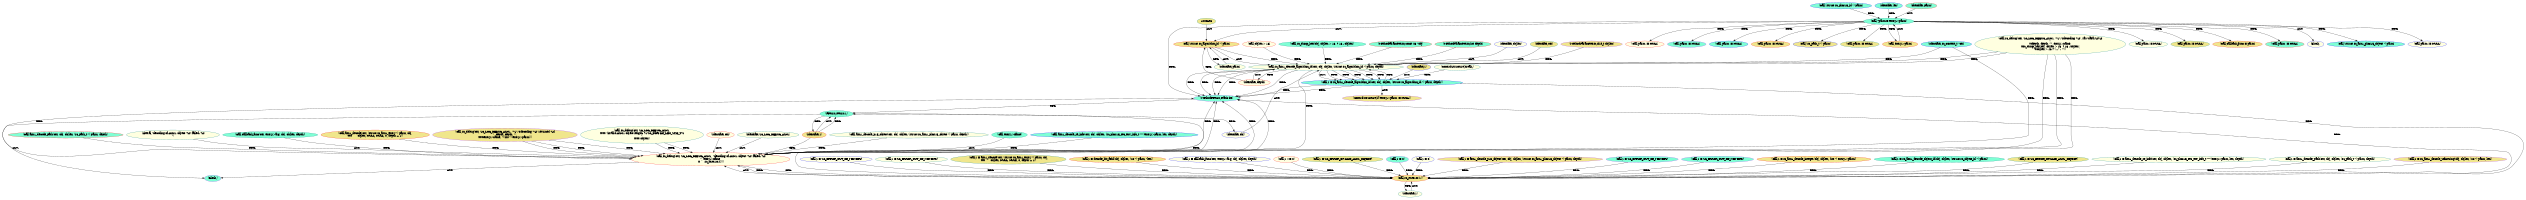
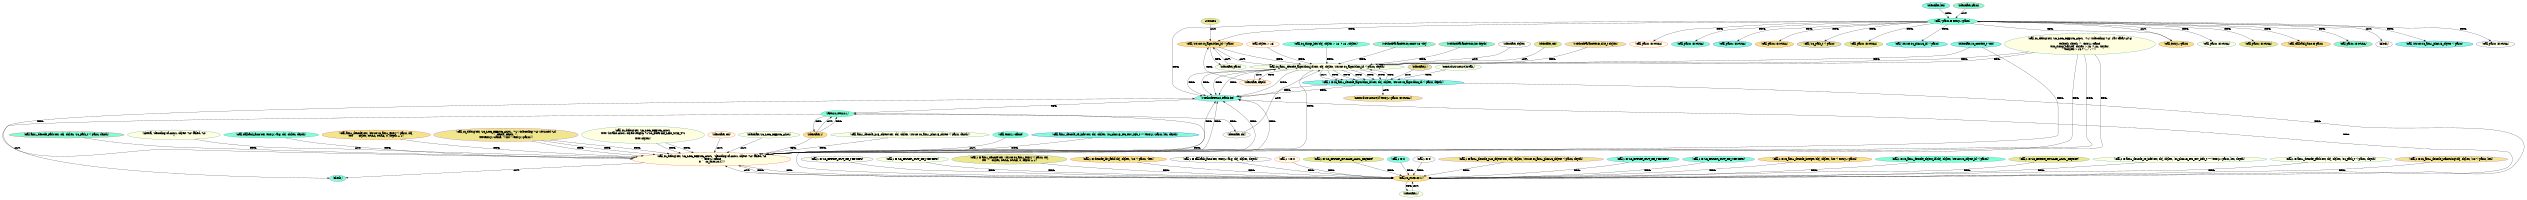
edge "(Call,(struct sc_pkcs15_id *) parm)" -> "(Call,*parm = entry->parm)": reversed
edge "(Call,*parm = entry->parm)" -> "(Call,(struct sc_algorithm_id *) parm)": label "AST: " -> "DDG: "
